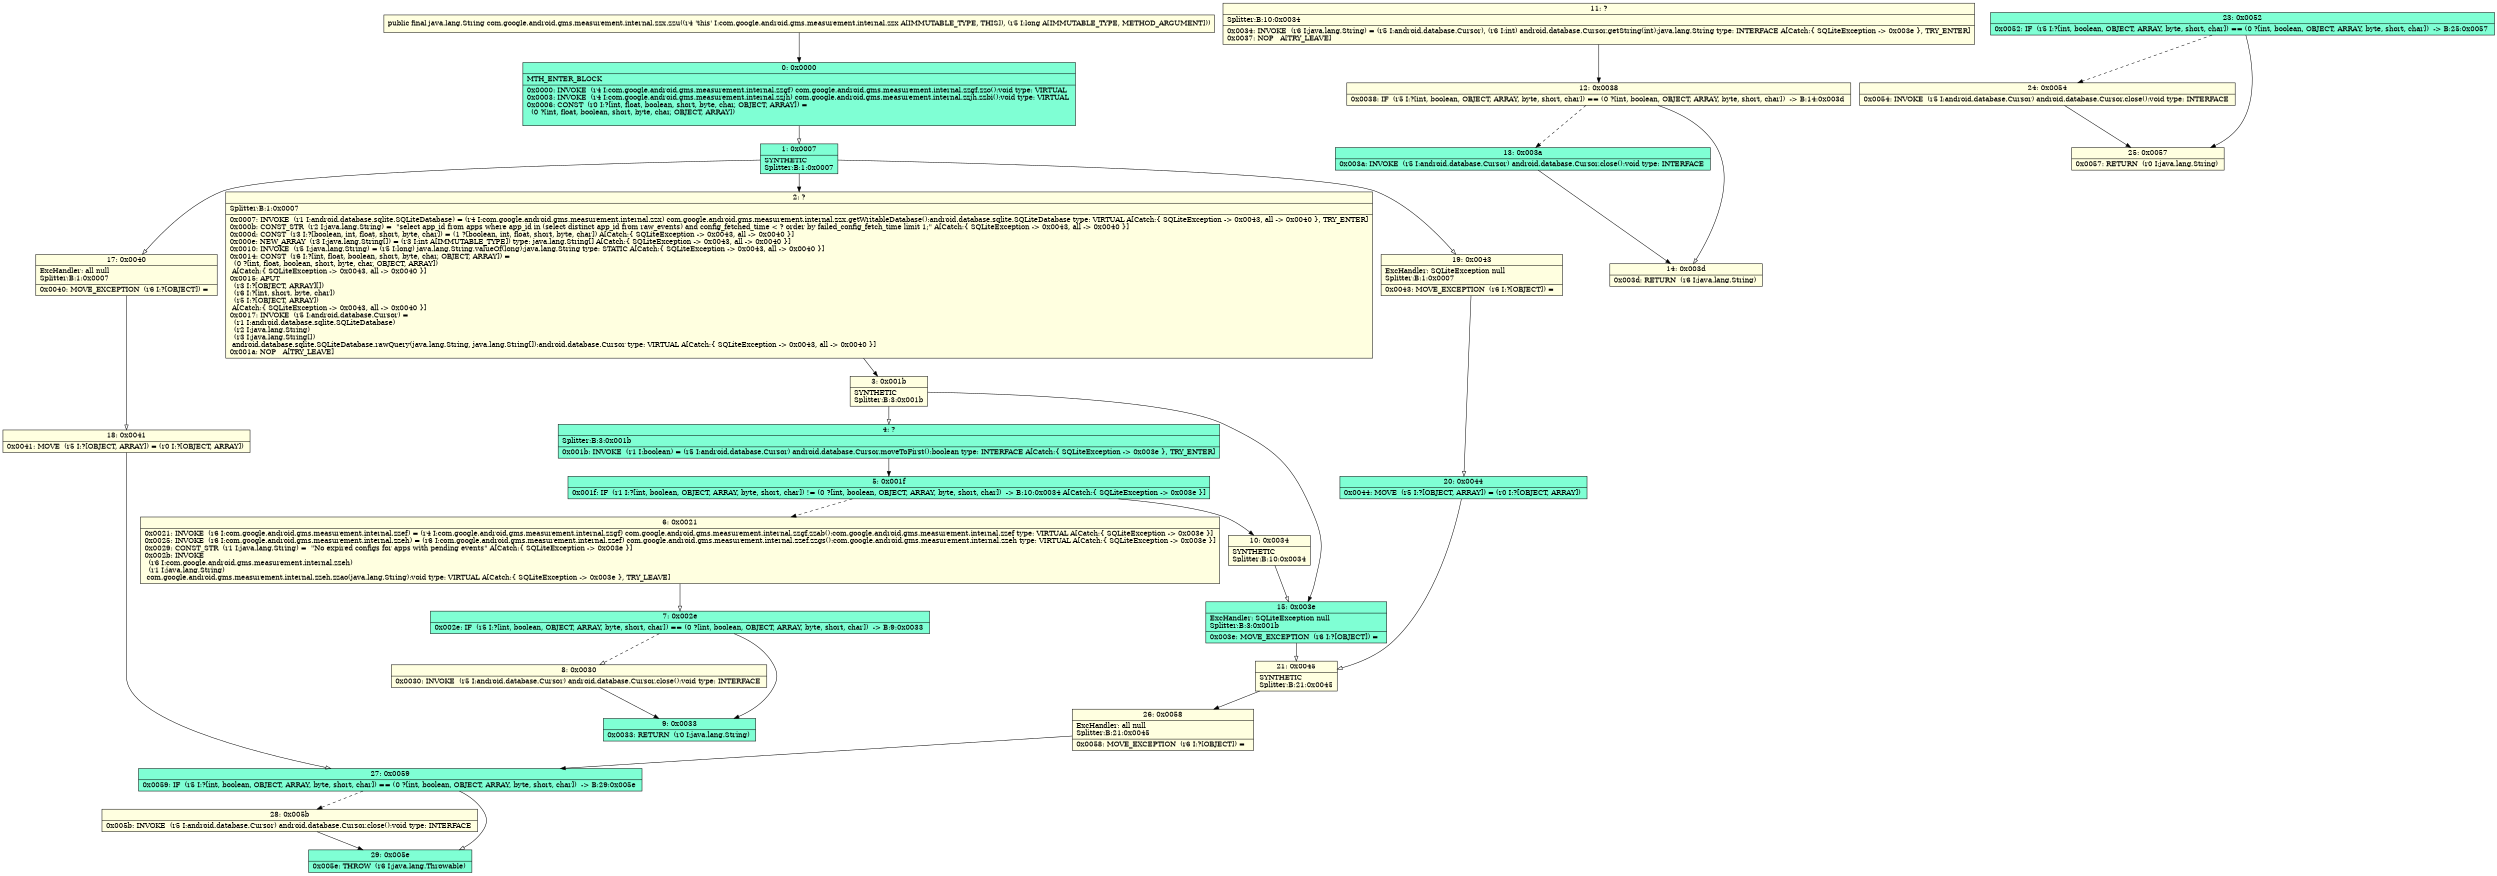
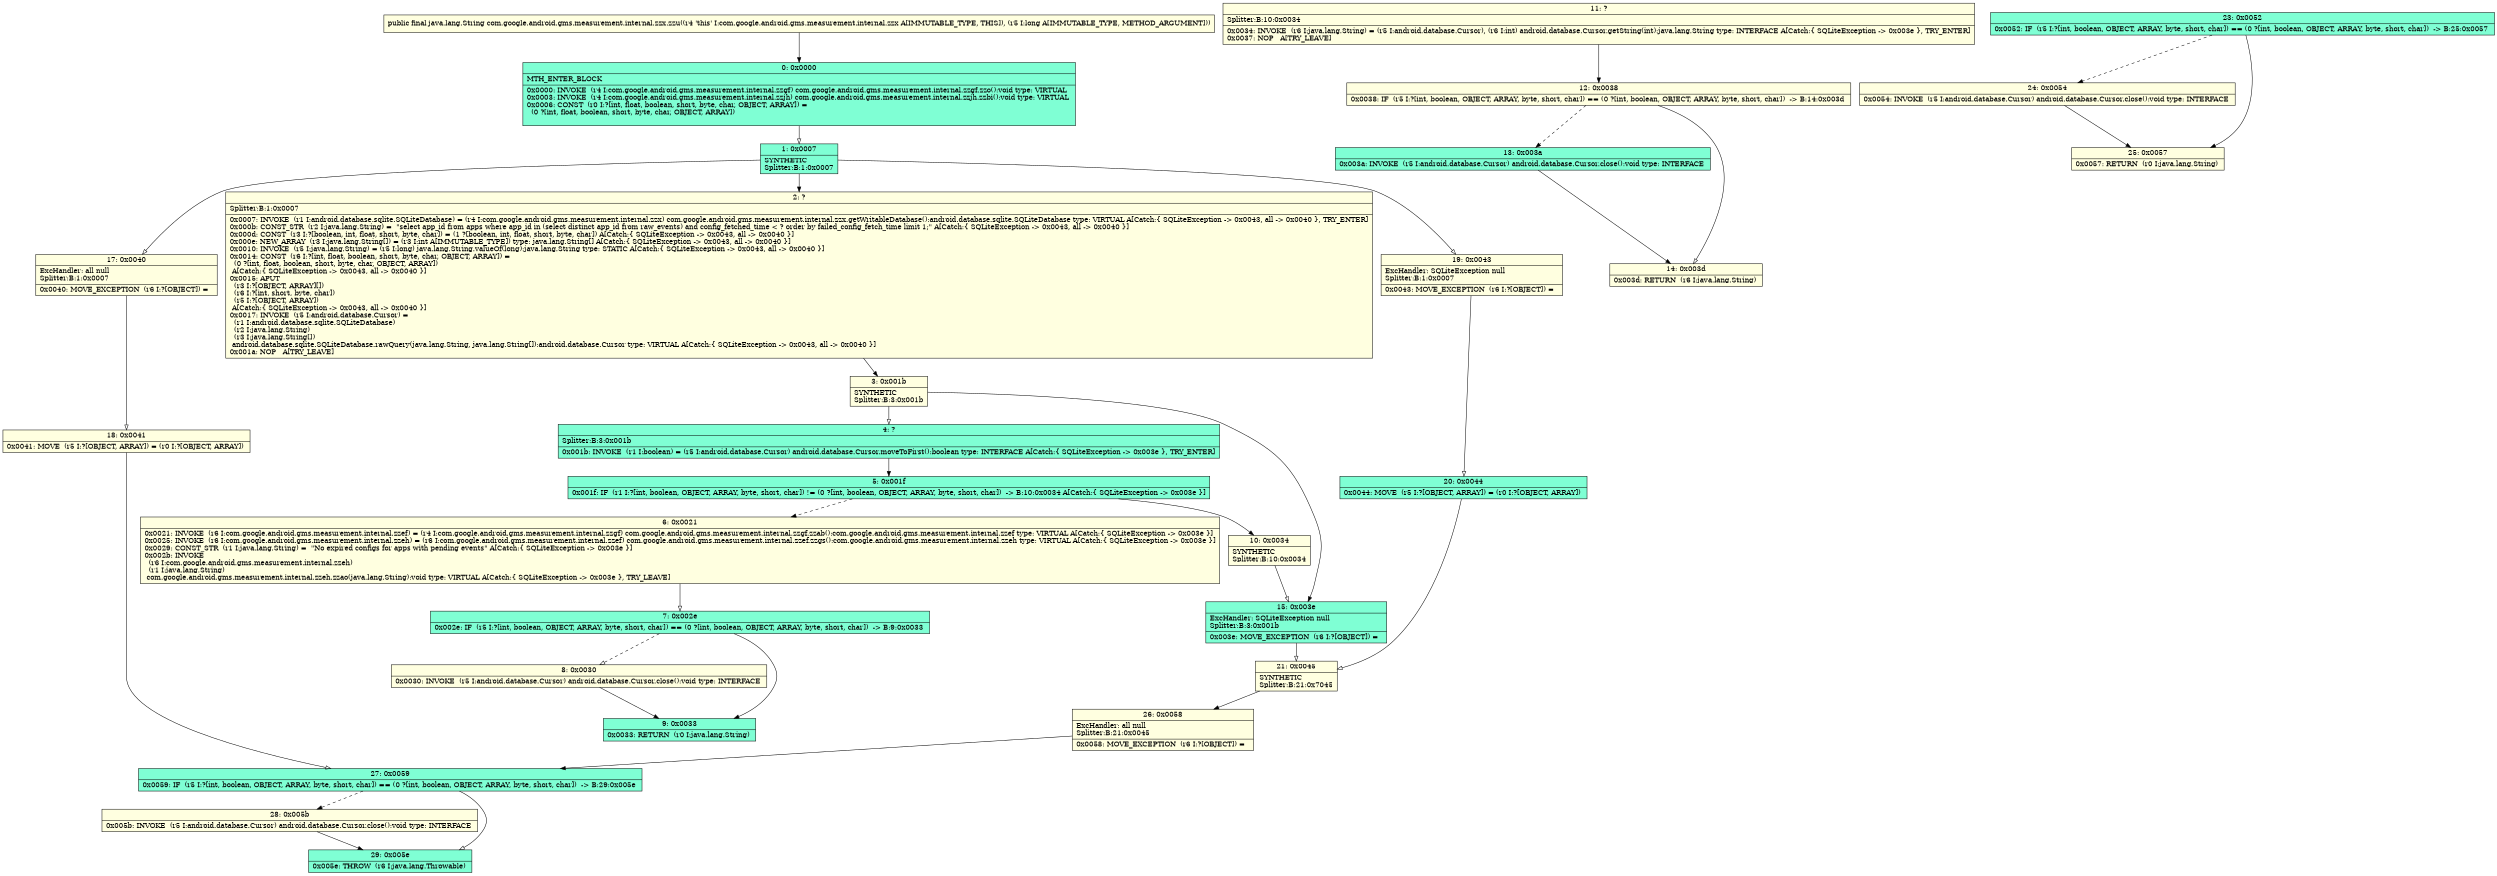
node "21: 0x0045": text "Splitter:B:21:0x0045" -> "Splitter:B:21:0x7045"
